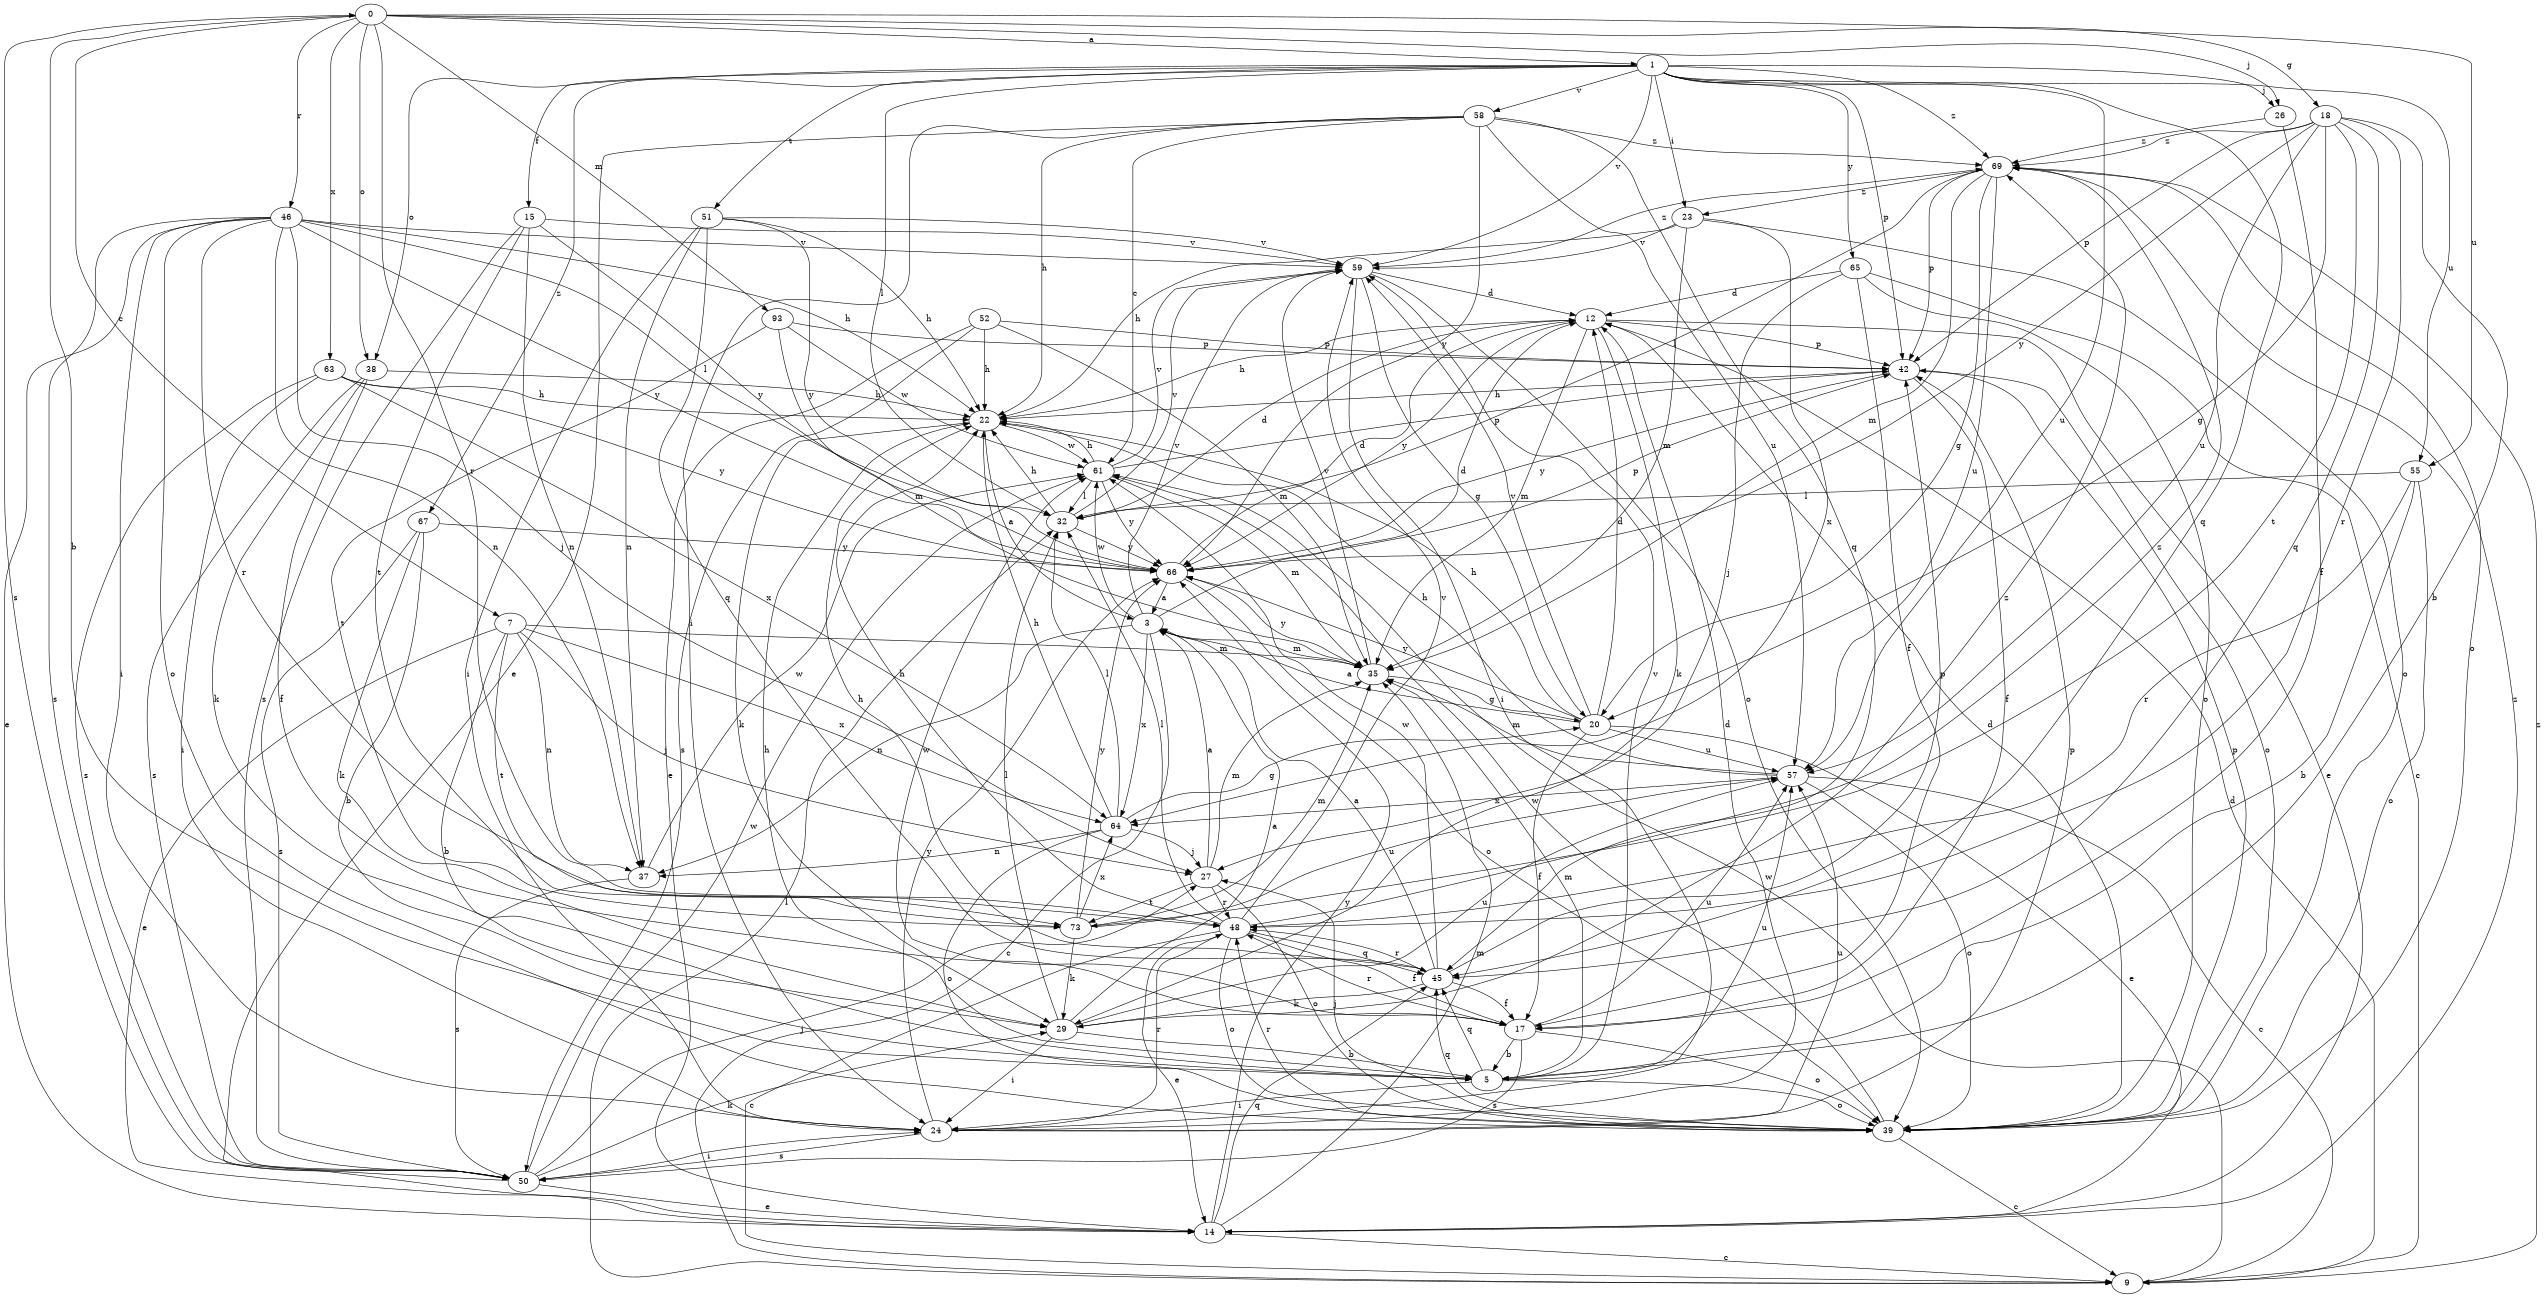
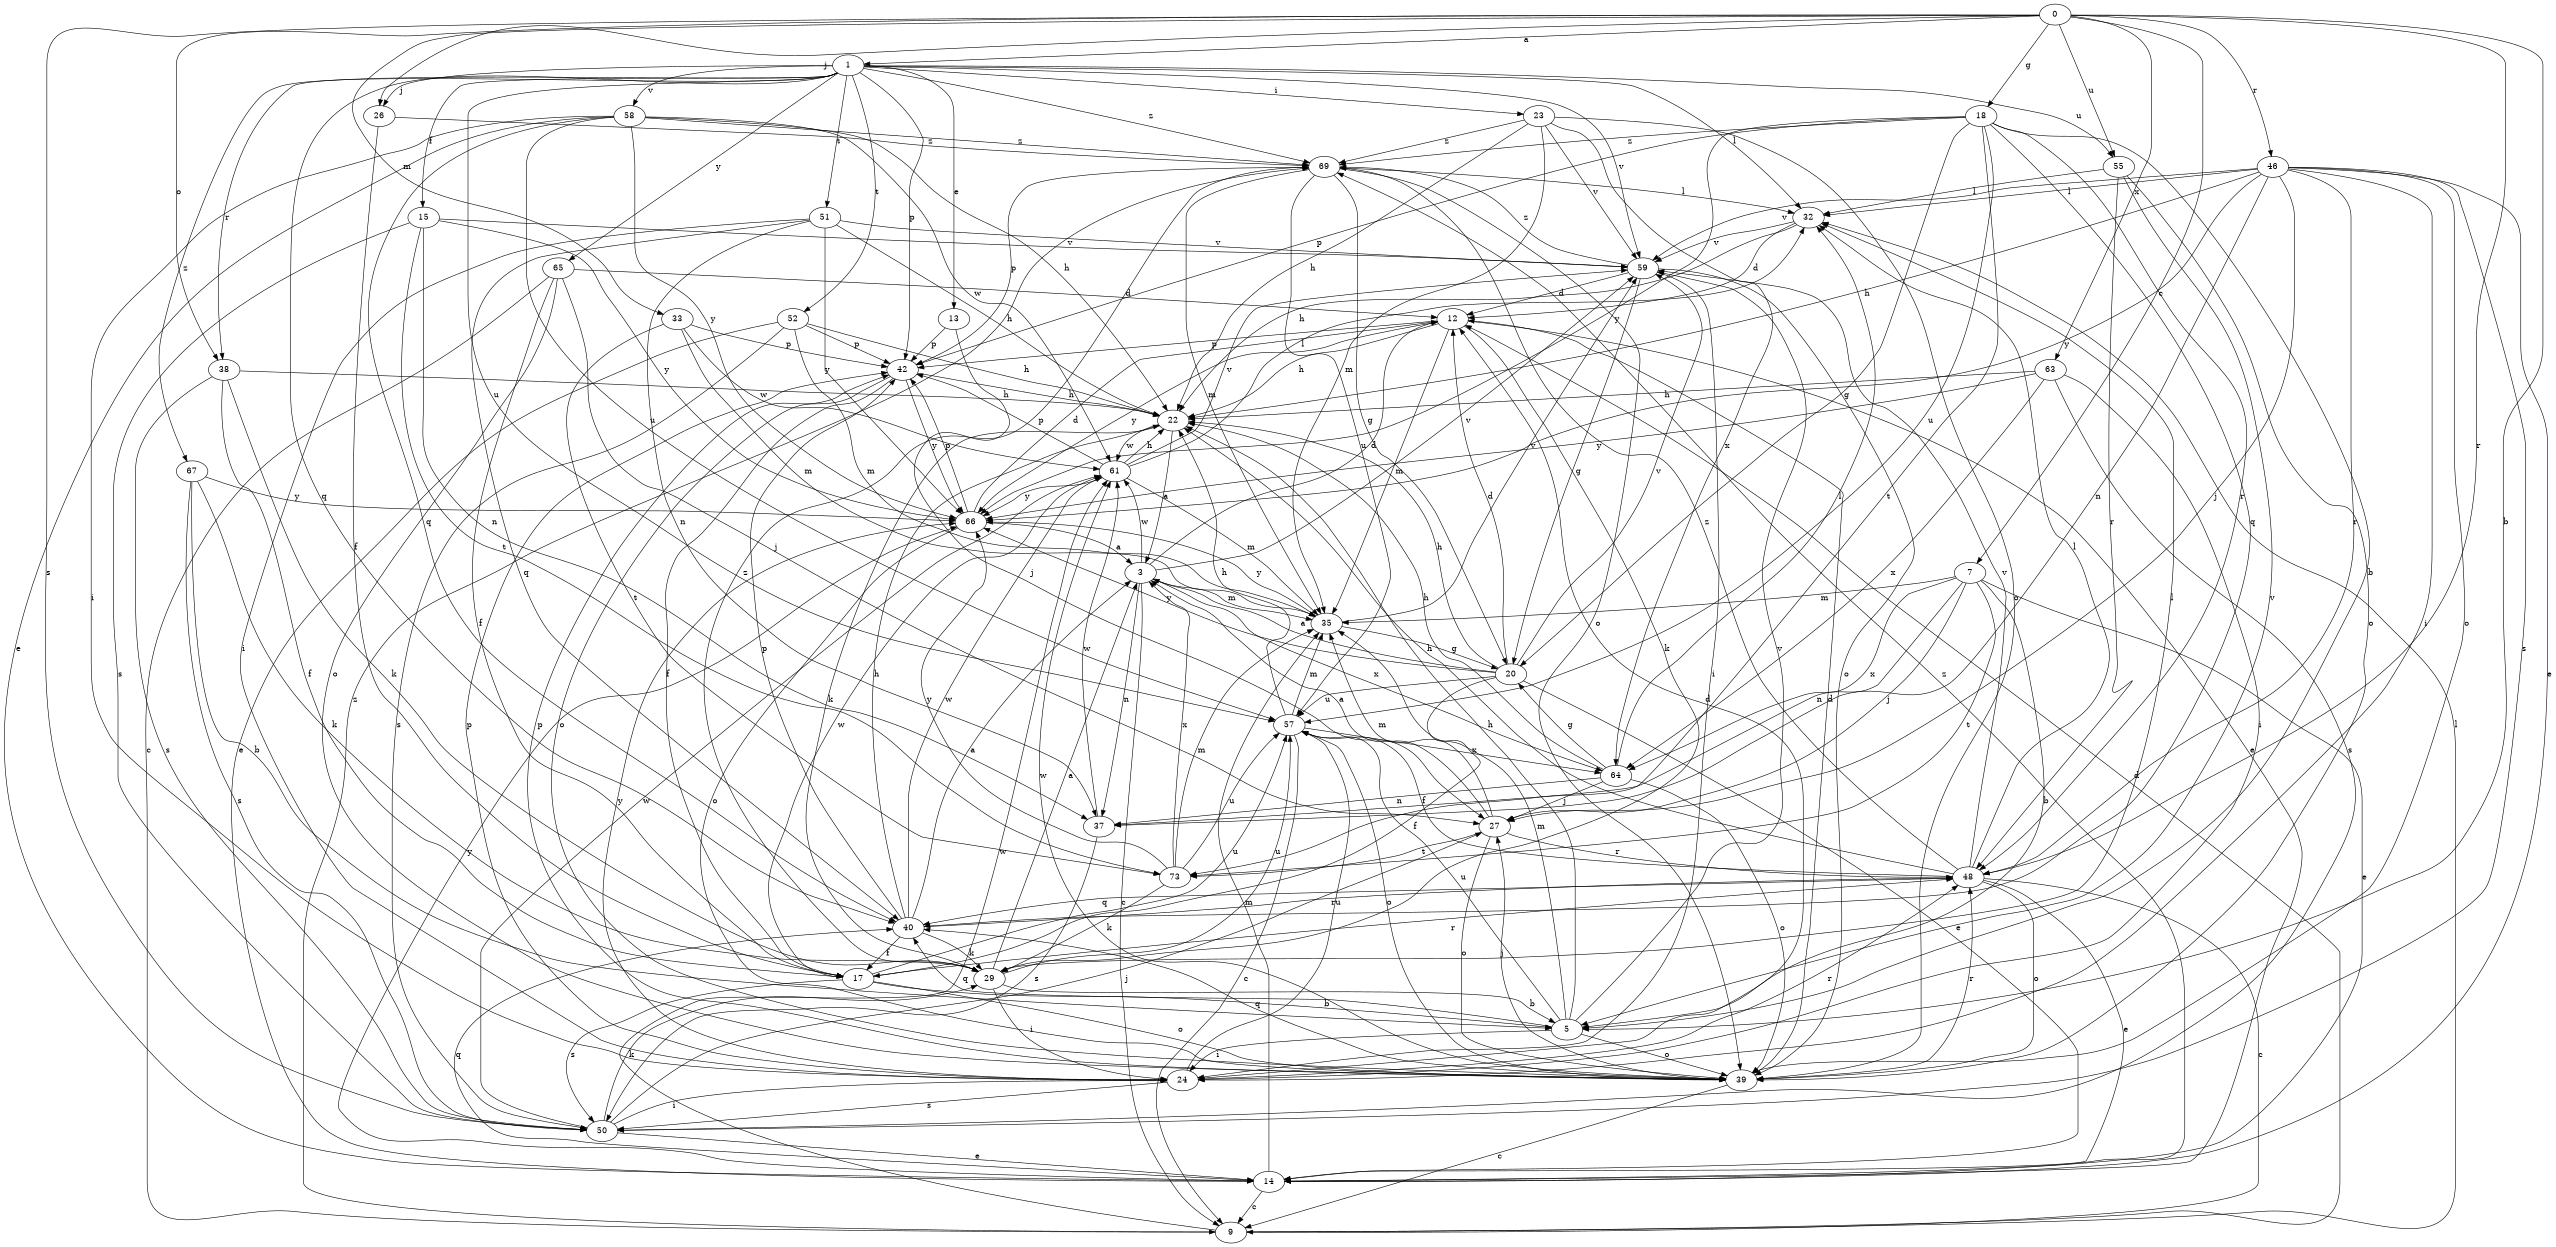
edge "69" -> "23": reversed
edge "1" -> "52": added, label "t"
edge "1" -> "38": label "o" -> "r"
edge "58" -> "61": label "c" -> "w"
node "93": label "93" -> "33"
node "13": added
edge "32" -> "66": removed, label "y"
edge "50" -> "0": reversed
edge "55" -> "5": label "b" -> "v"
edge "73" -> "64": now "73" -> "3"
edge "48" -> "17": now "48" -> "57"
node "45": label "45" -> "40"
